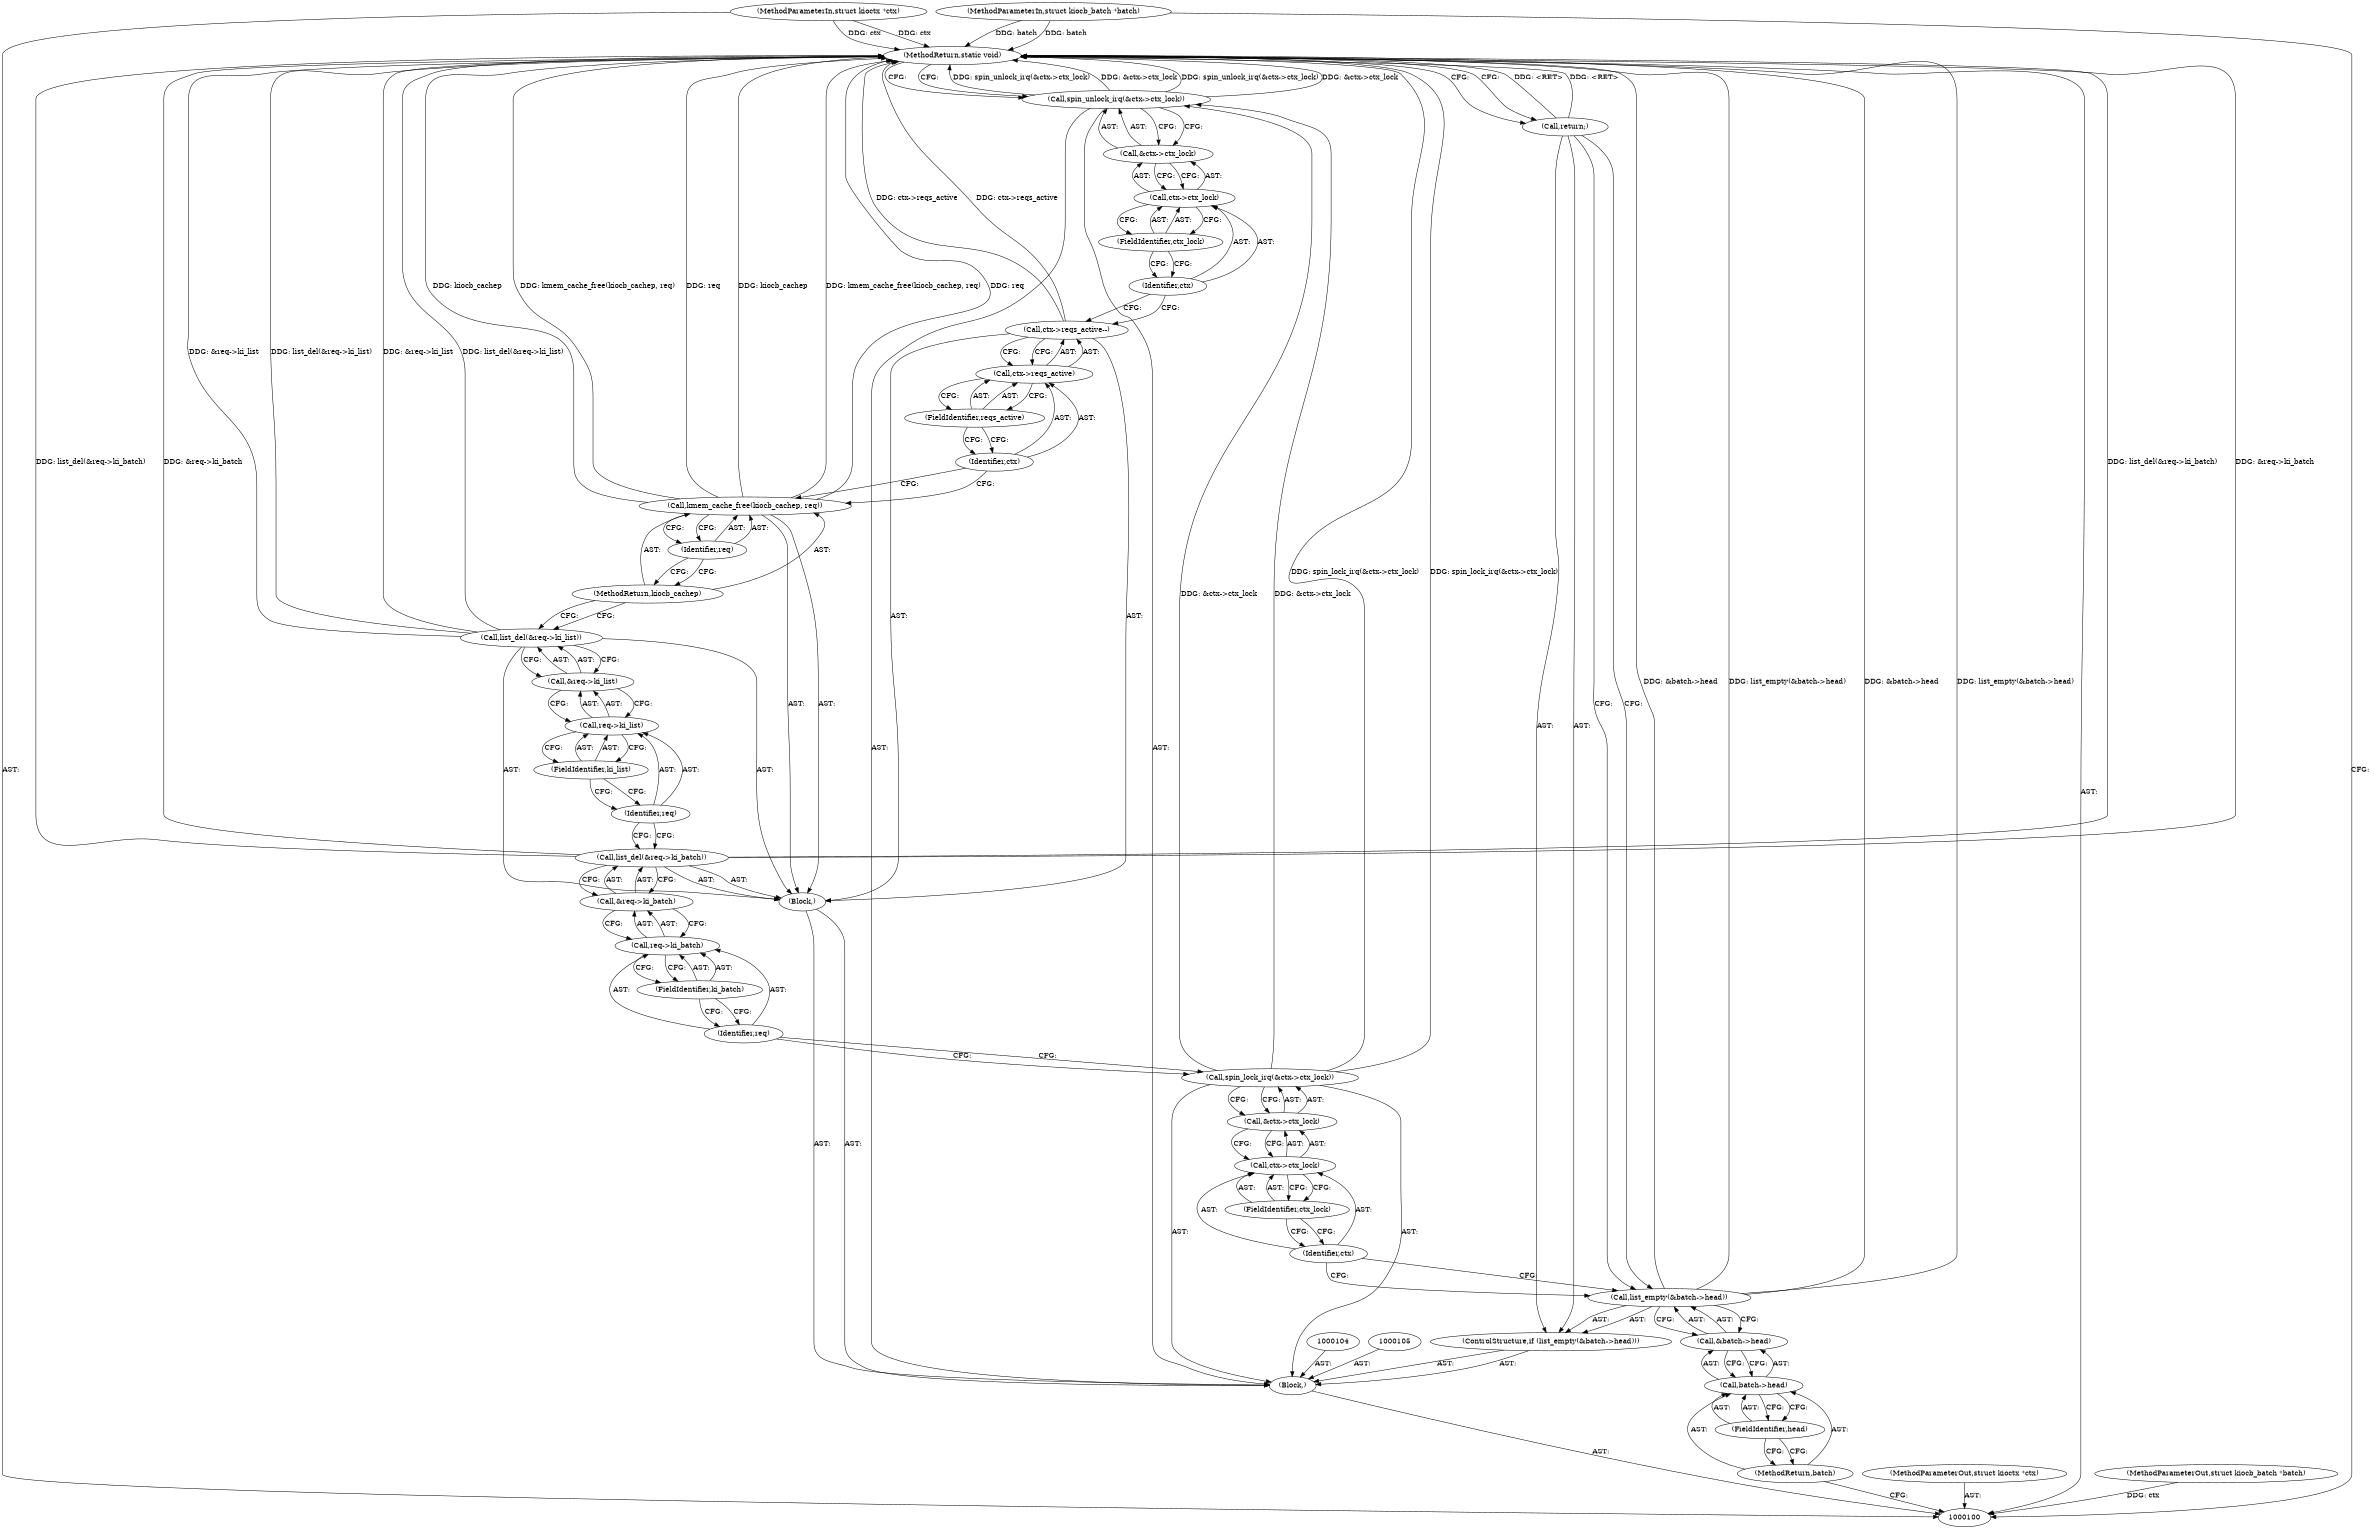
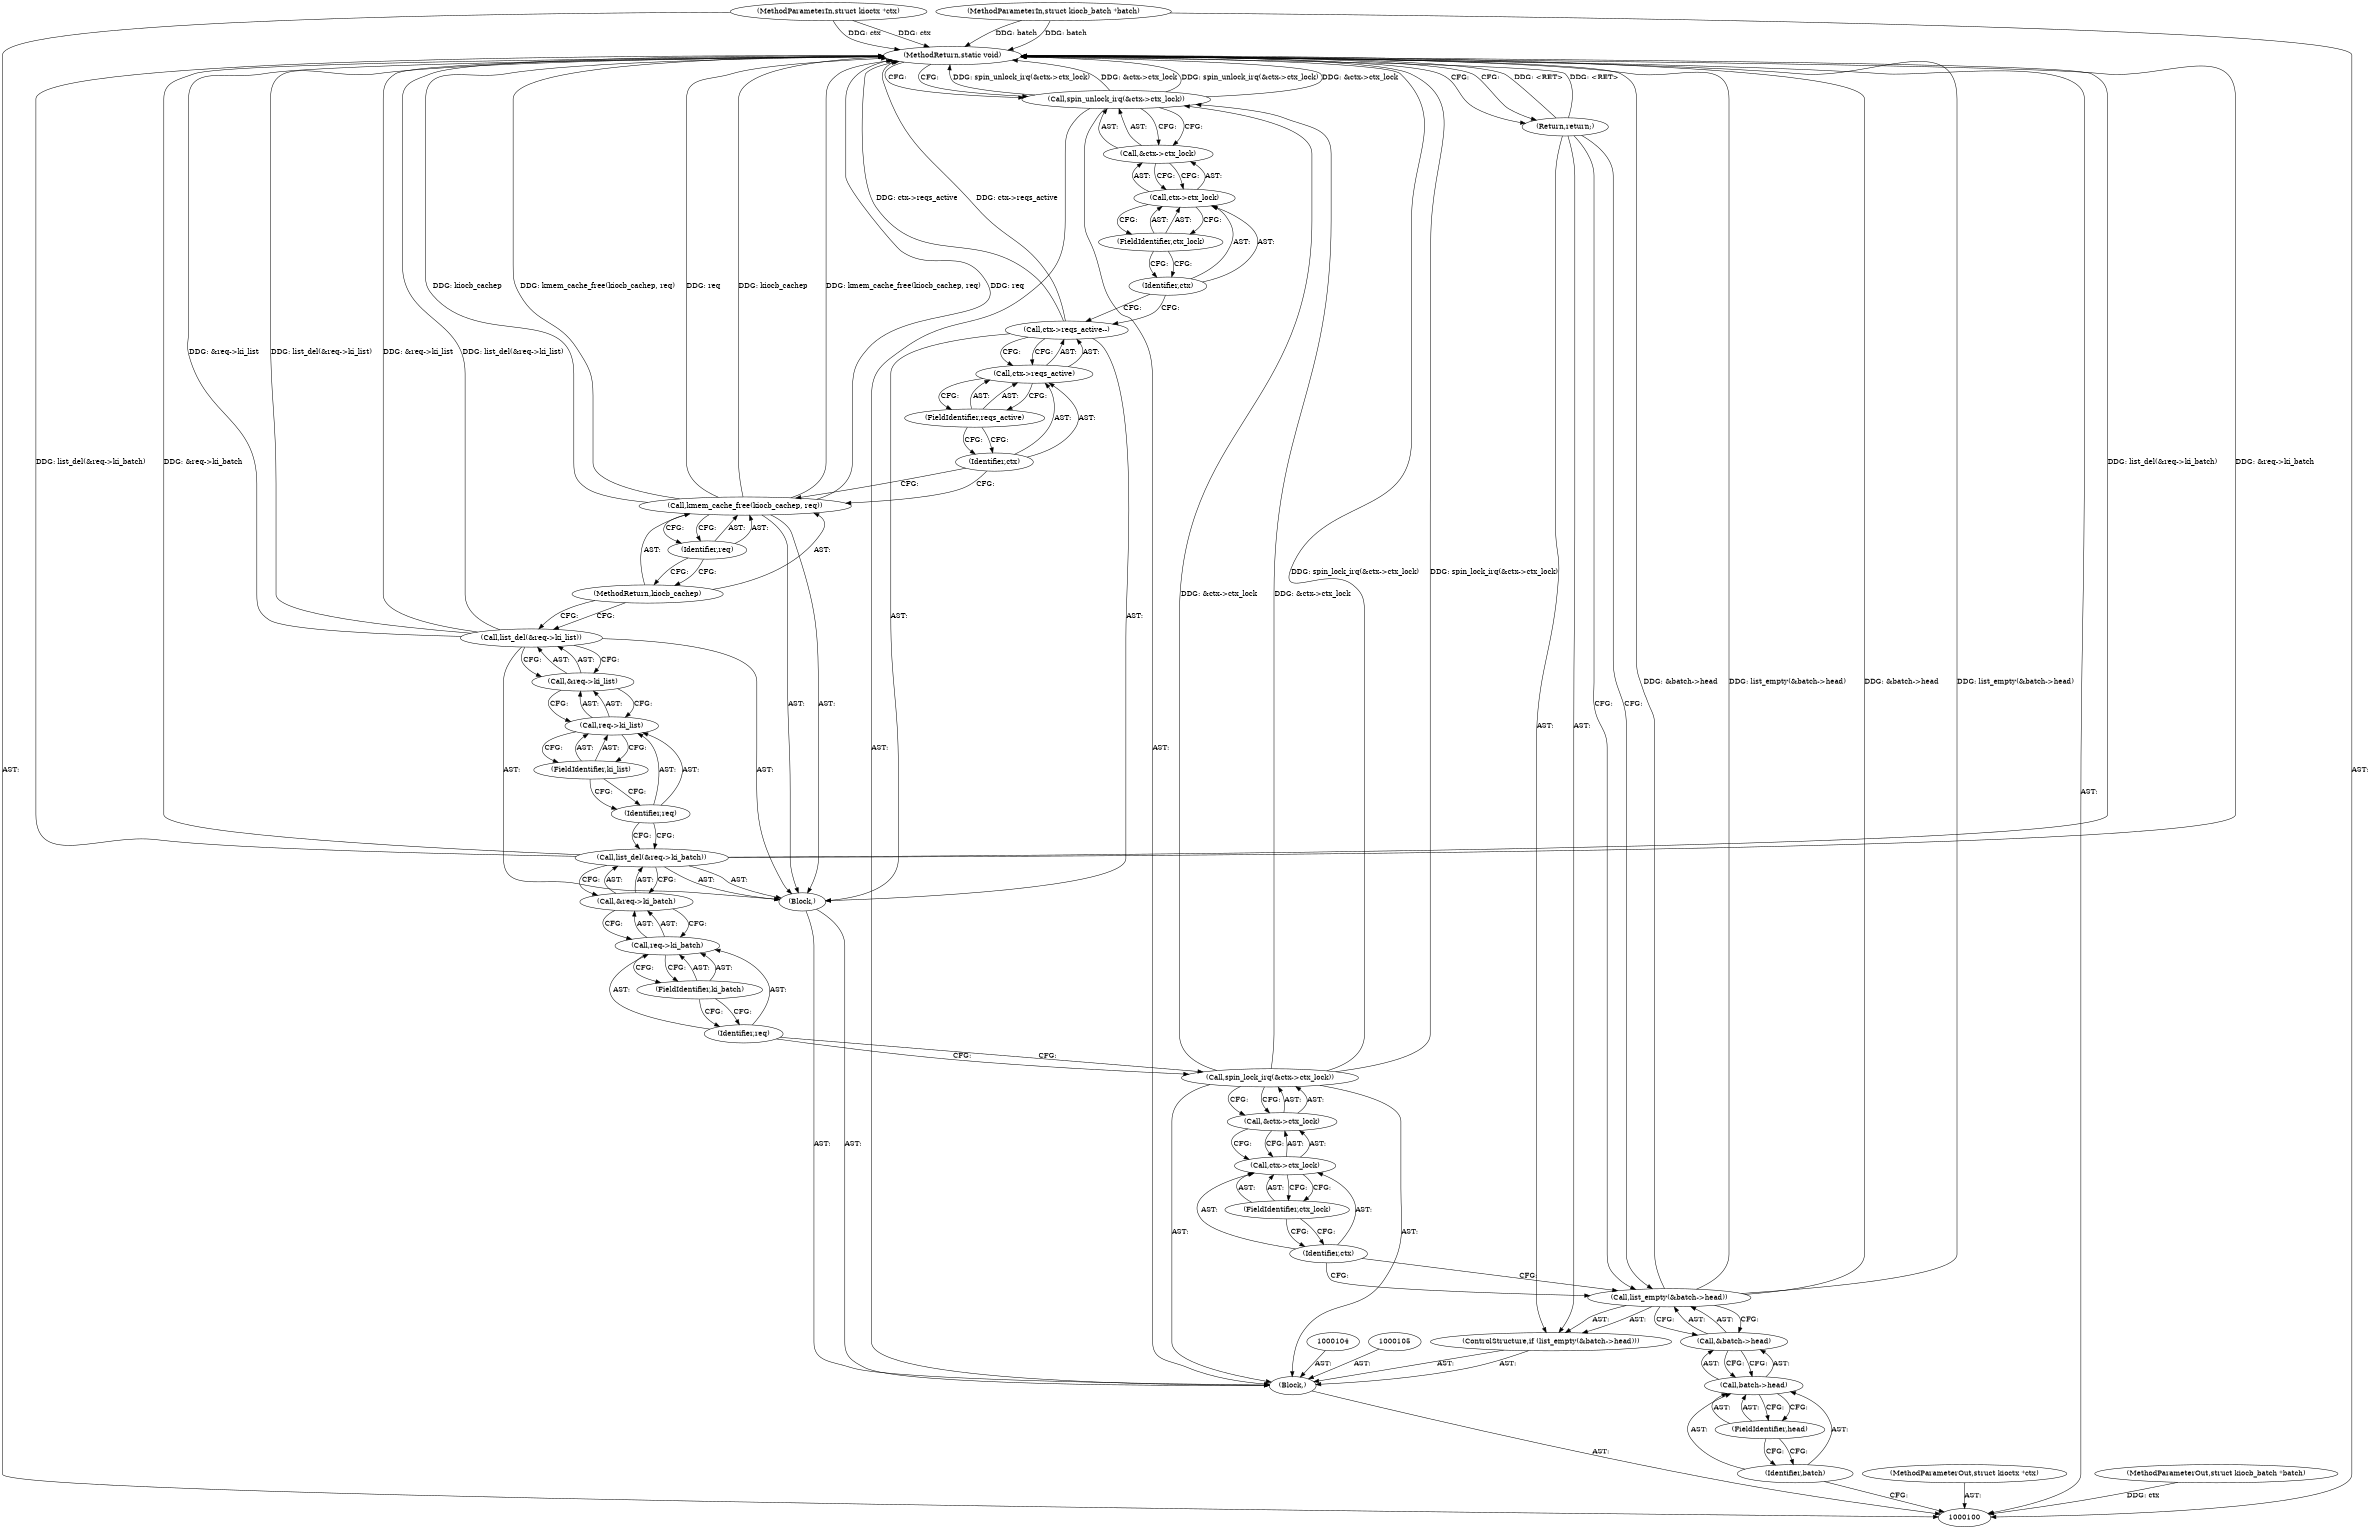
node "(Call,return;)": label "(Call,return;)" -> "(Return,return;)"
edge "(MethodParameterIn,struct kiocb_batch *batch)" -> "1000100": label "CFG: " -> "AST: "
node "(MethodReturn,batch)": label "(MethodReturn,batch)" -> "(Identifier,batch)"
